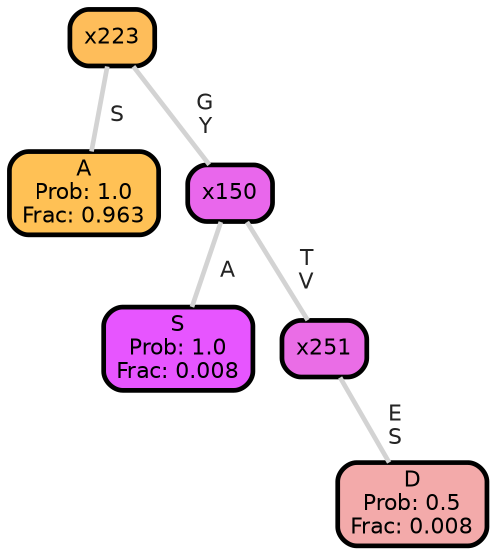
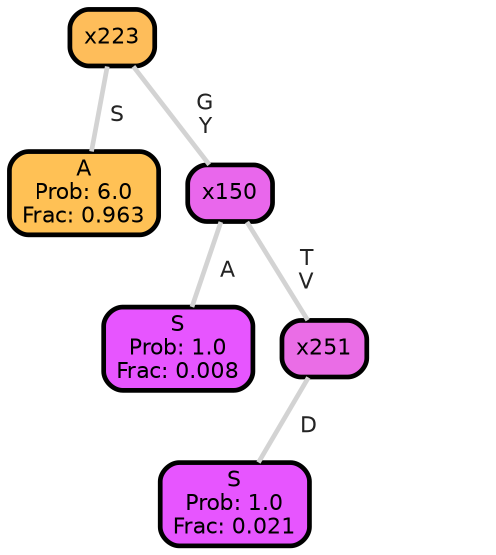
node "A Prob: 1.0 Frac: 0.963": label "A Prob: 1.0 Frac: 0.963" -> "A Prob: 6.0 Frac: 0.963"
node "S Prob: 1.0 Frac: 0.021": added
node "D Prob: 0.5 Frac: 0.008": removed
